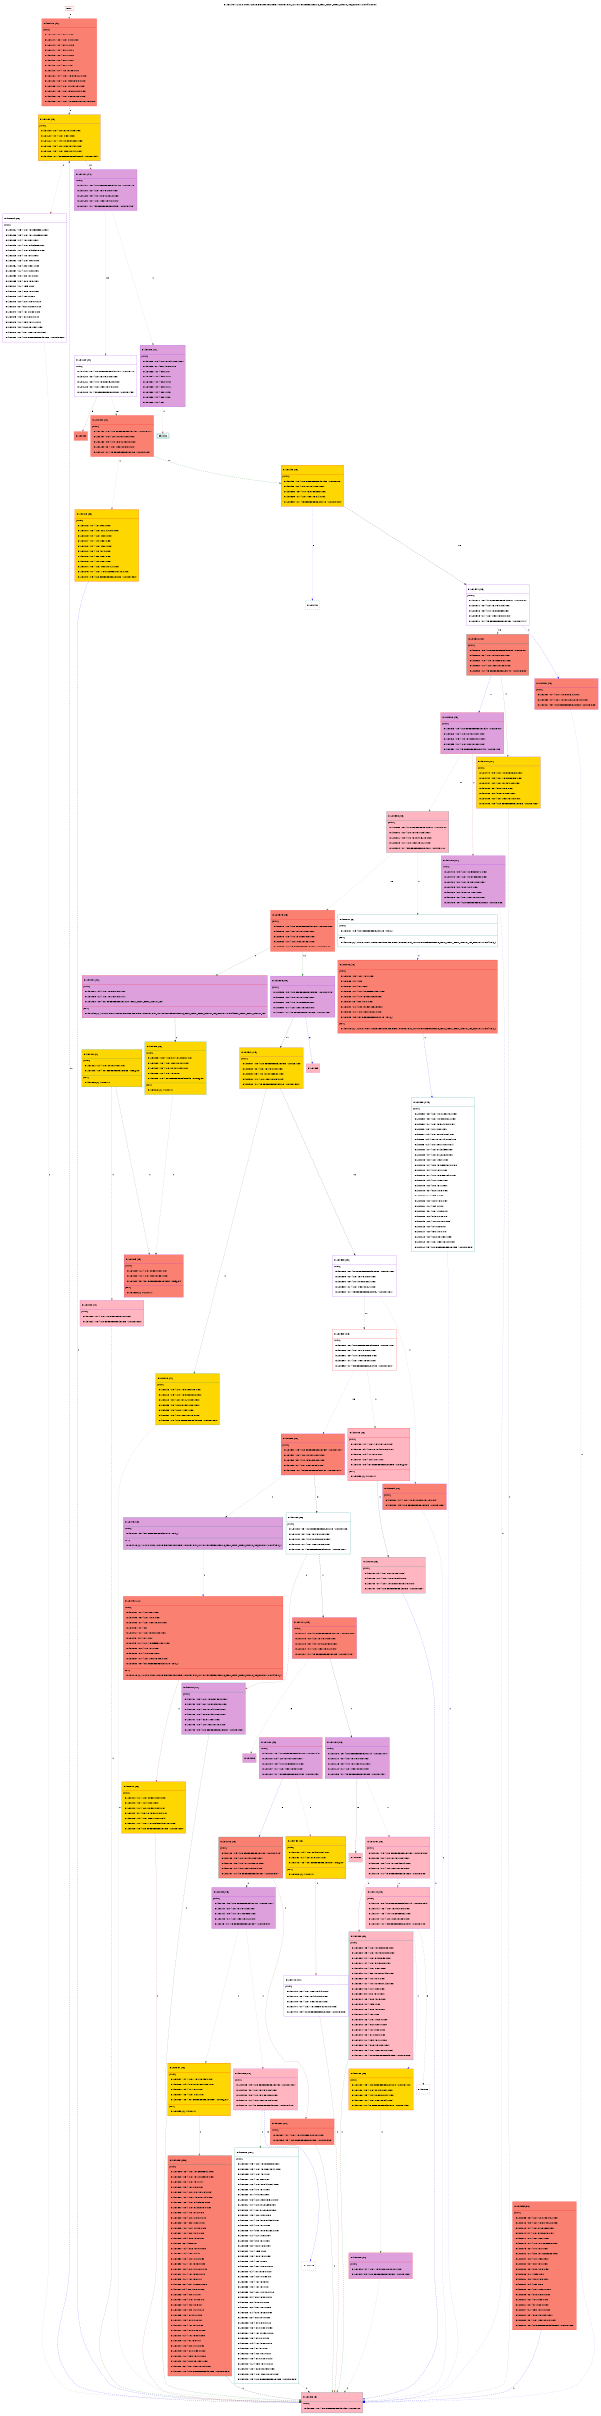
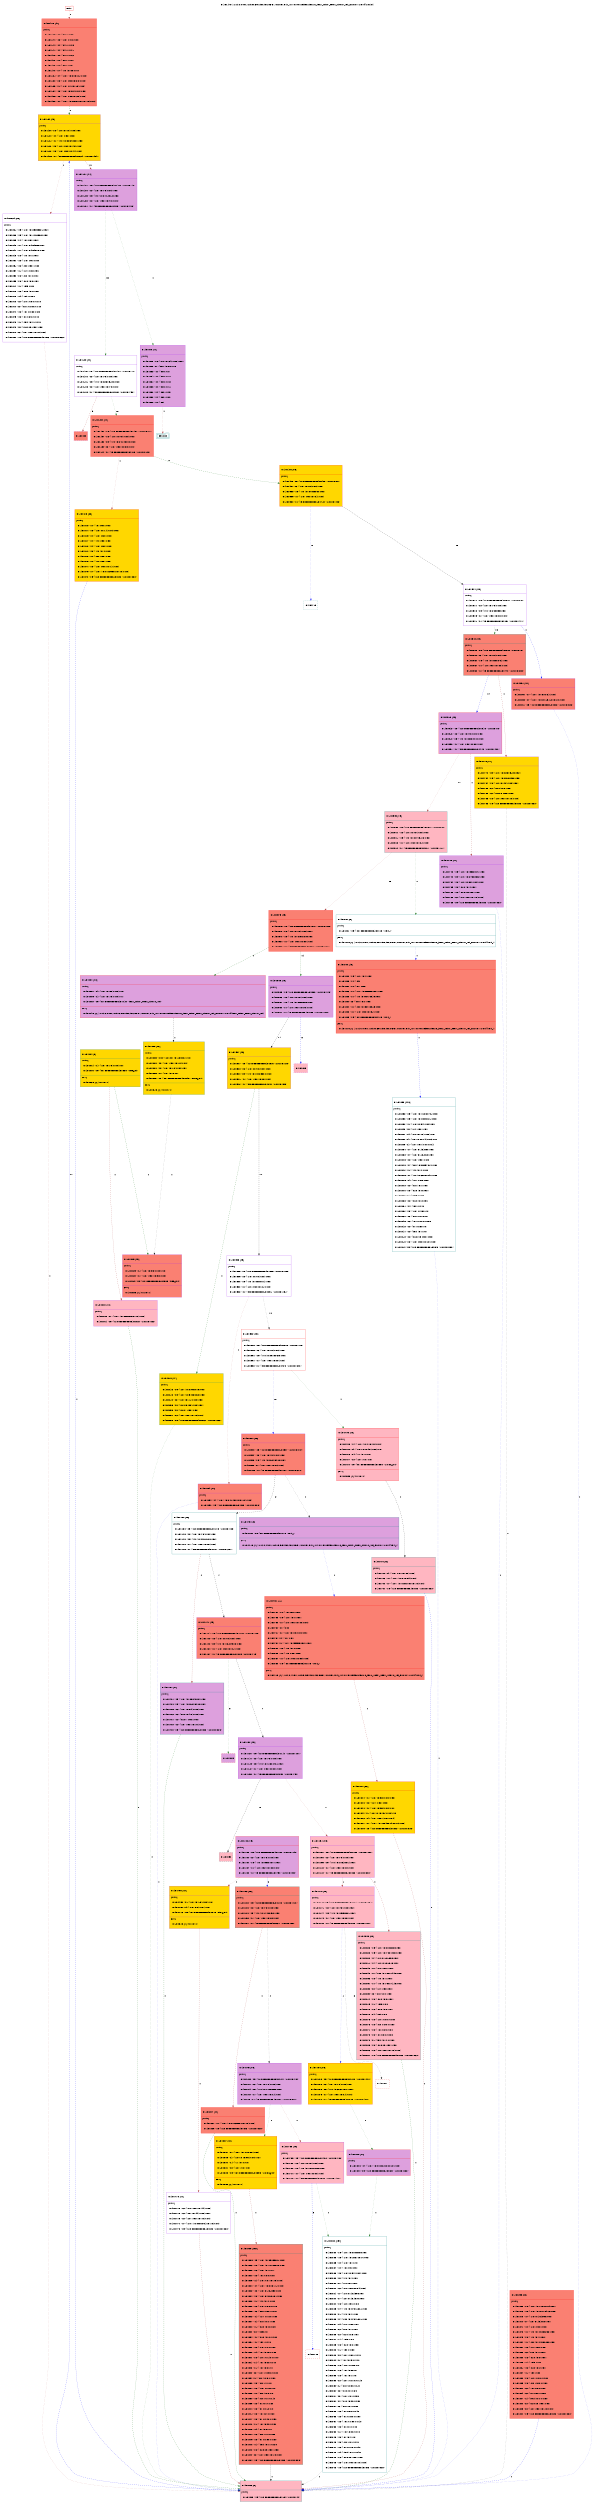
edge "0x401928 [12]" -> "0x401ca3 [5]": now "0x401928 [12]" -> "0x40188b [157]"
